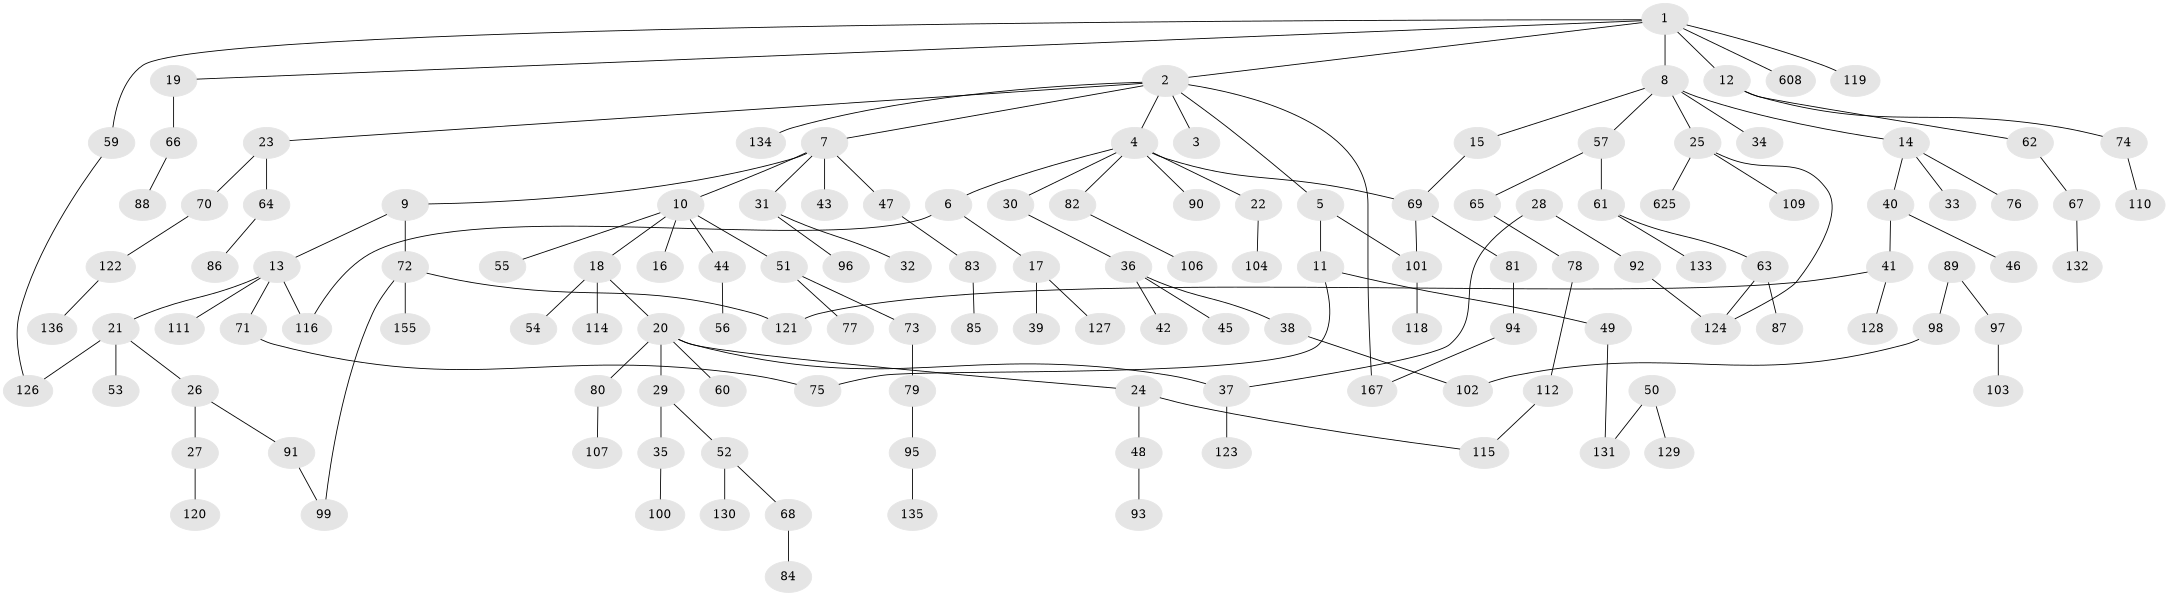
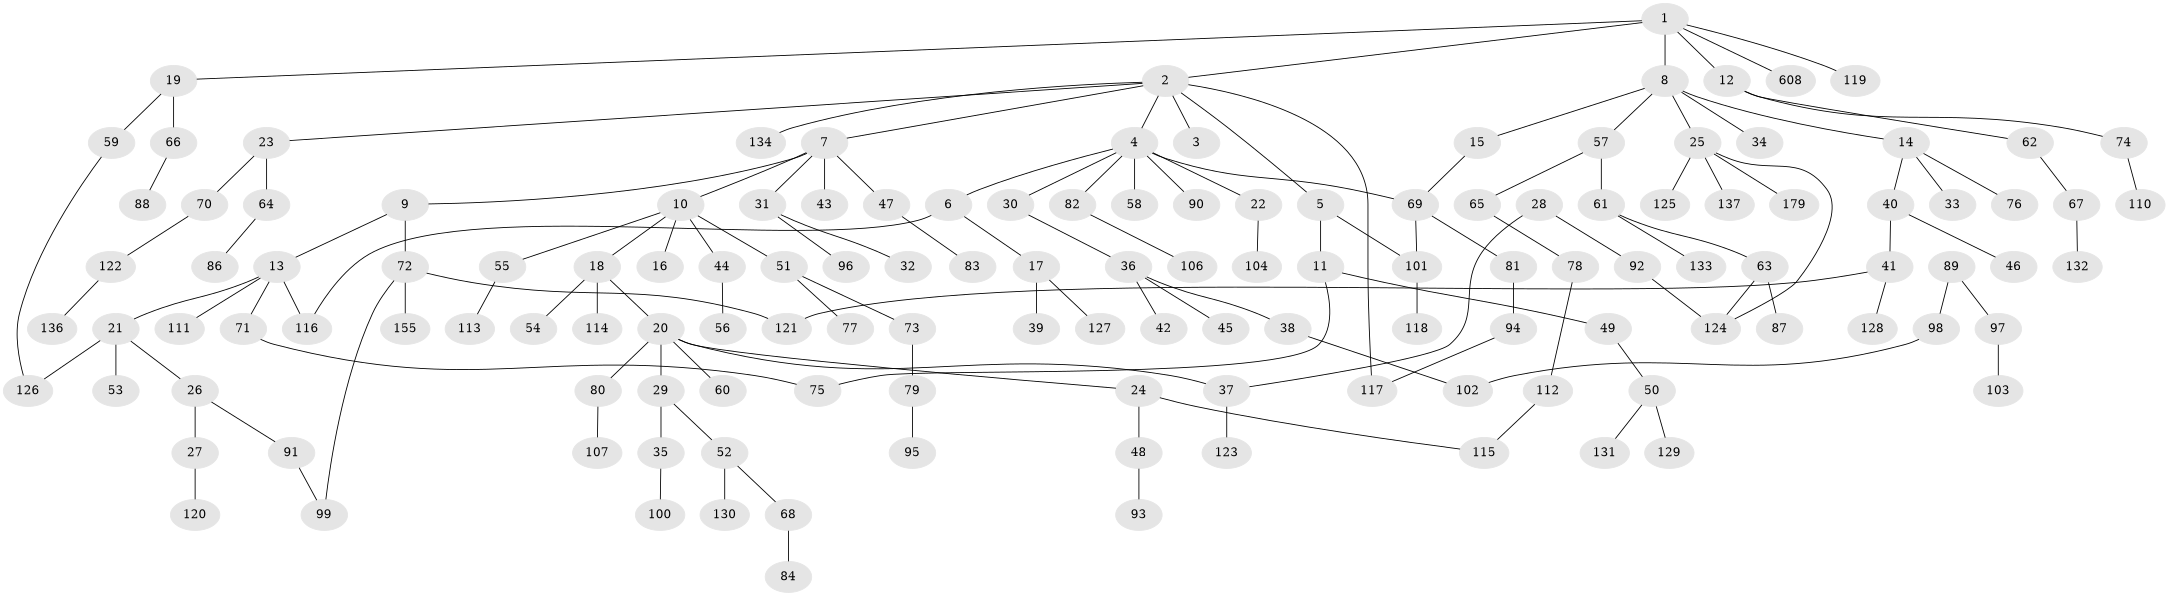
edge "1" -- "59": now "19" -- "59"
node "58": added
node "625": label "625" -> "125"
node "137": added
node "109": label "109" -> "179"
node "113": added
node "85": removed
node "167": label "167" -> "117"
edge "49" -- "131": now "49" -- "50"
node "135": removed
